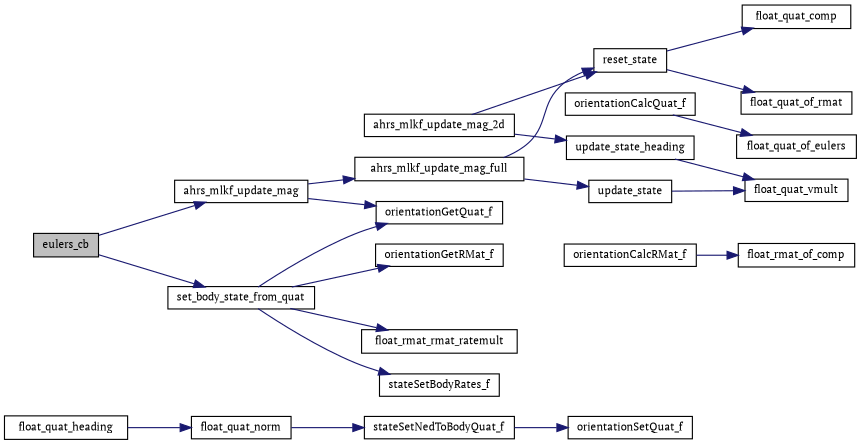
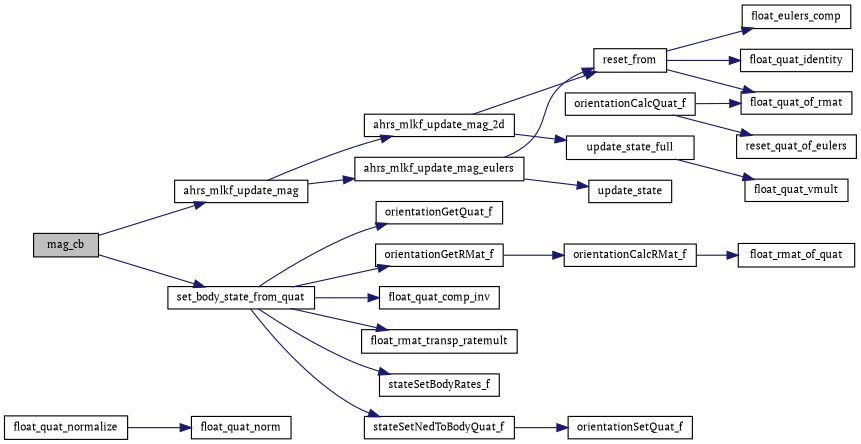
node "float_quat_comp": label "float_quat_comp" -> "float_eulers_comp"
node "reset_state": label "reset_state" -> "reset_from"
node "float_quat_identity": added
edge "orientationCalcQuat_f" -> "float_quat_of_rmat": added
node "float_quat_of_eulers": label "float_quat_of_eulers" -> "reset_quat_of_eulers"
node "update_state_heading": label "update_state_heading" -> "update_state_full"
node "ahrs_mlkf_update_mag_full": label "ahrs_mlkf_update_mag_full" -> "ahrs_mlkf_update_mag_eulers"
edge "update_state" -> "float_quat_vmult": removed
edge "ahrs_mlkf_update_mag" -> "orientationGetQuat_f": now "ahrs_mlkf_update_mag" -> "ahrs_mlkf_update_mag_2d"
node "eulers_cb": label "eulers_cb" -> "mag_cb"
edge "orientationGetRMat_f" -> "orientationCalcRMat_f": added
node "float_rmat_of_comp": label "float_rmat_of_comp" -> "float_rmat_of_quat"
node "float_quat_comp_inv": added
node "float_rmat_rmat_ratemult": label "float_rmat_rmat_ratemult" -> "float_rmat_transp_ratemult"
node "float_quat_heading": label "float_quat_heading" -> "float_quat_normalize"
edge "float_quat_norm" -> "stateSetNedToBodyQuat_f": now "set_body_state_from_quat" -> "stateSetNedToBodyQuat_f"
